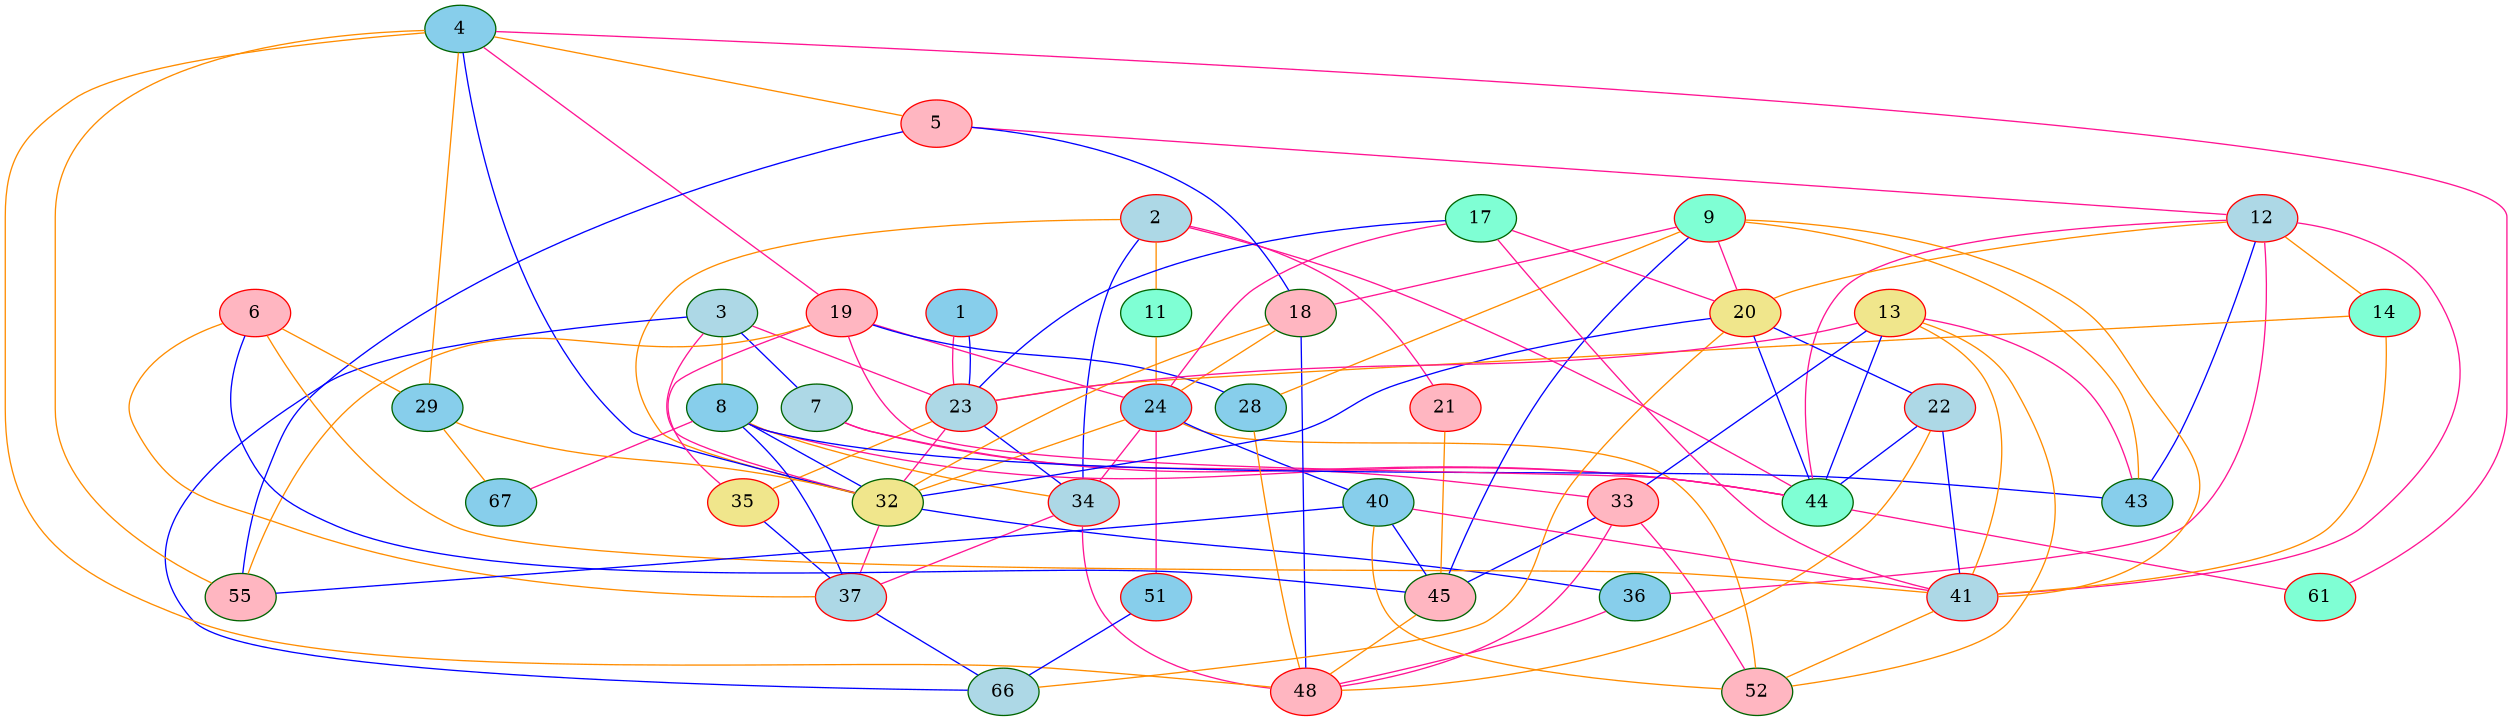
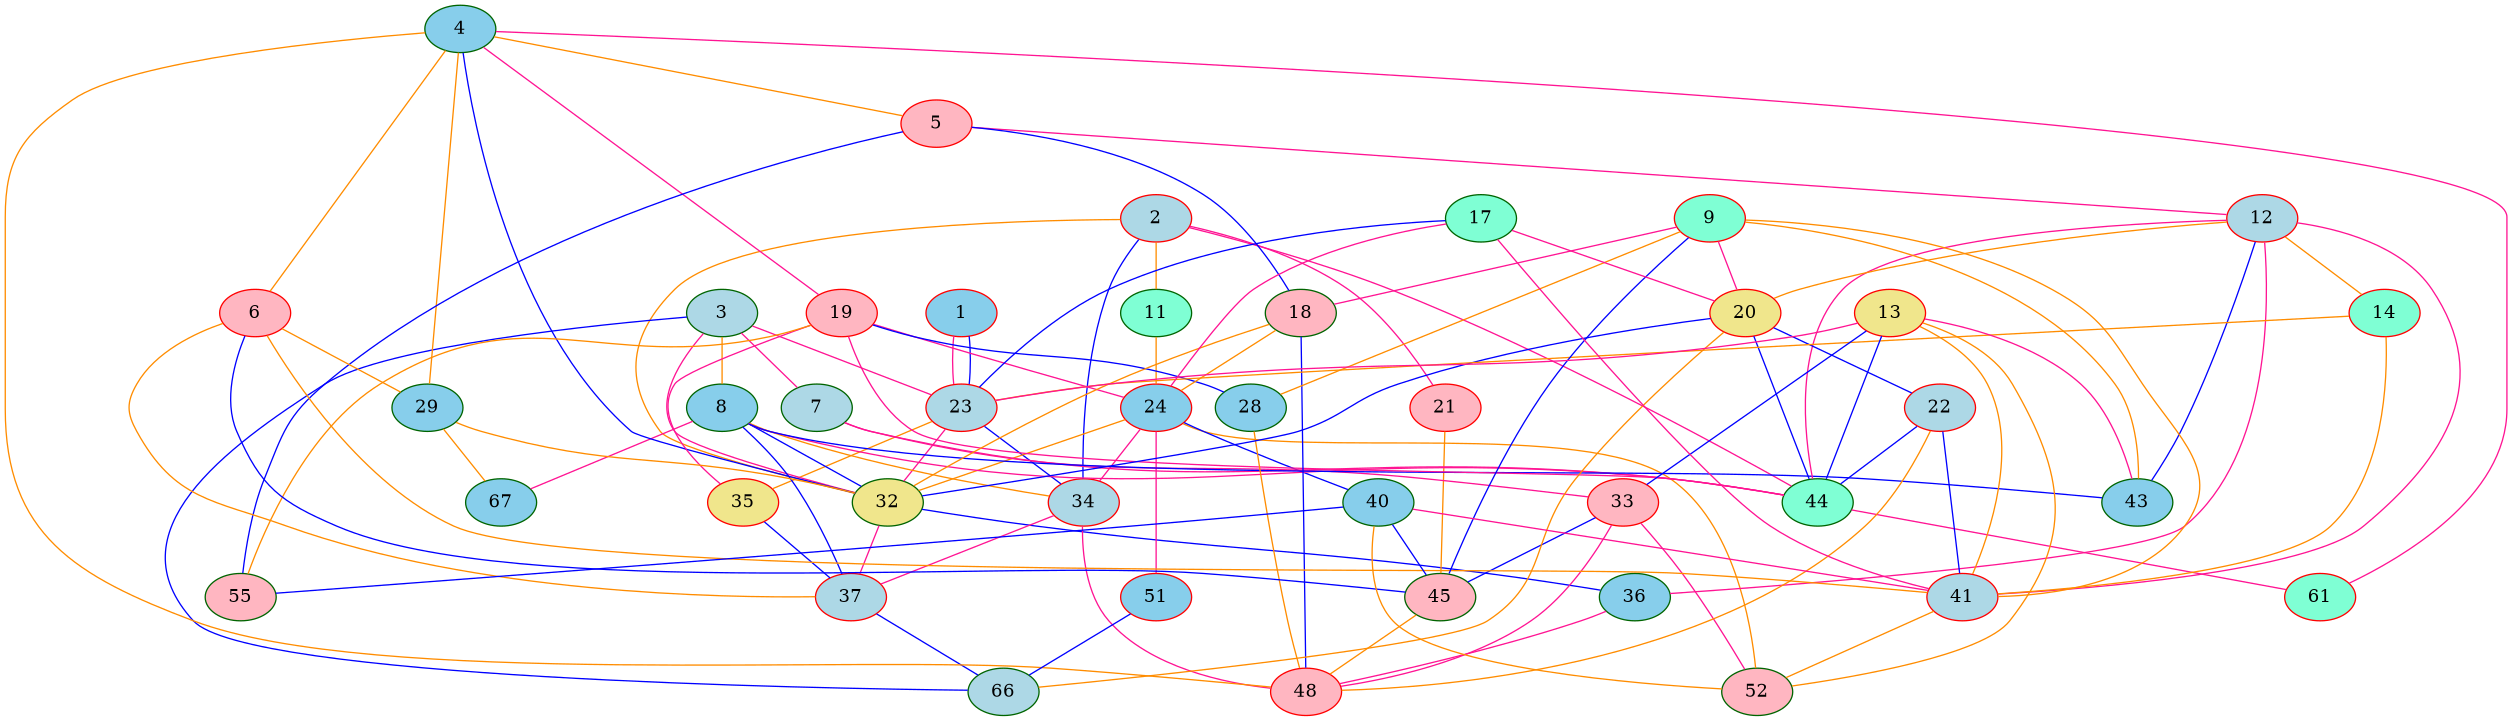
edge "4" -- "55": now "4" -- "6"
edge "3" -- "7": color blue -> deeppink
